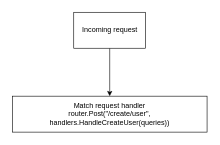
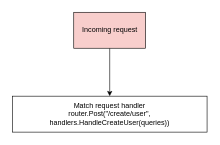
node "Incoming request": fillcolor #ffffff -> #f8cecc
